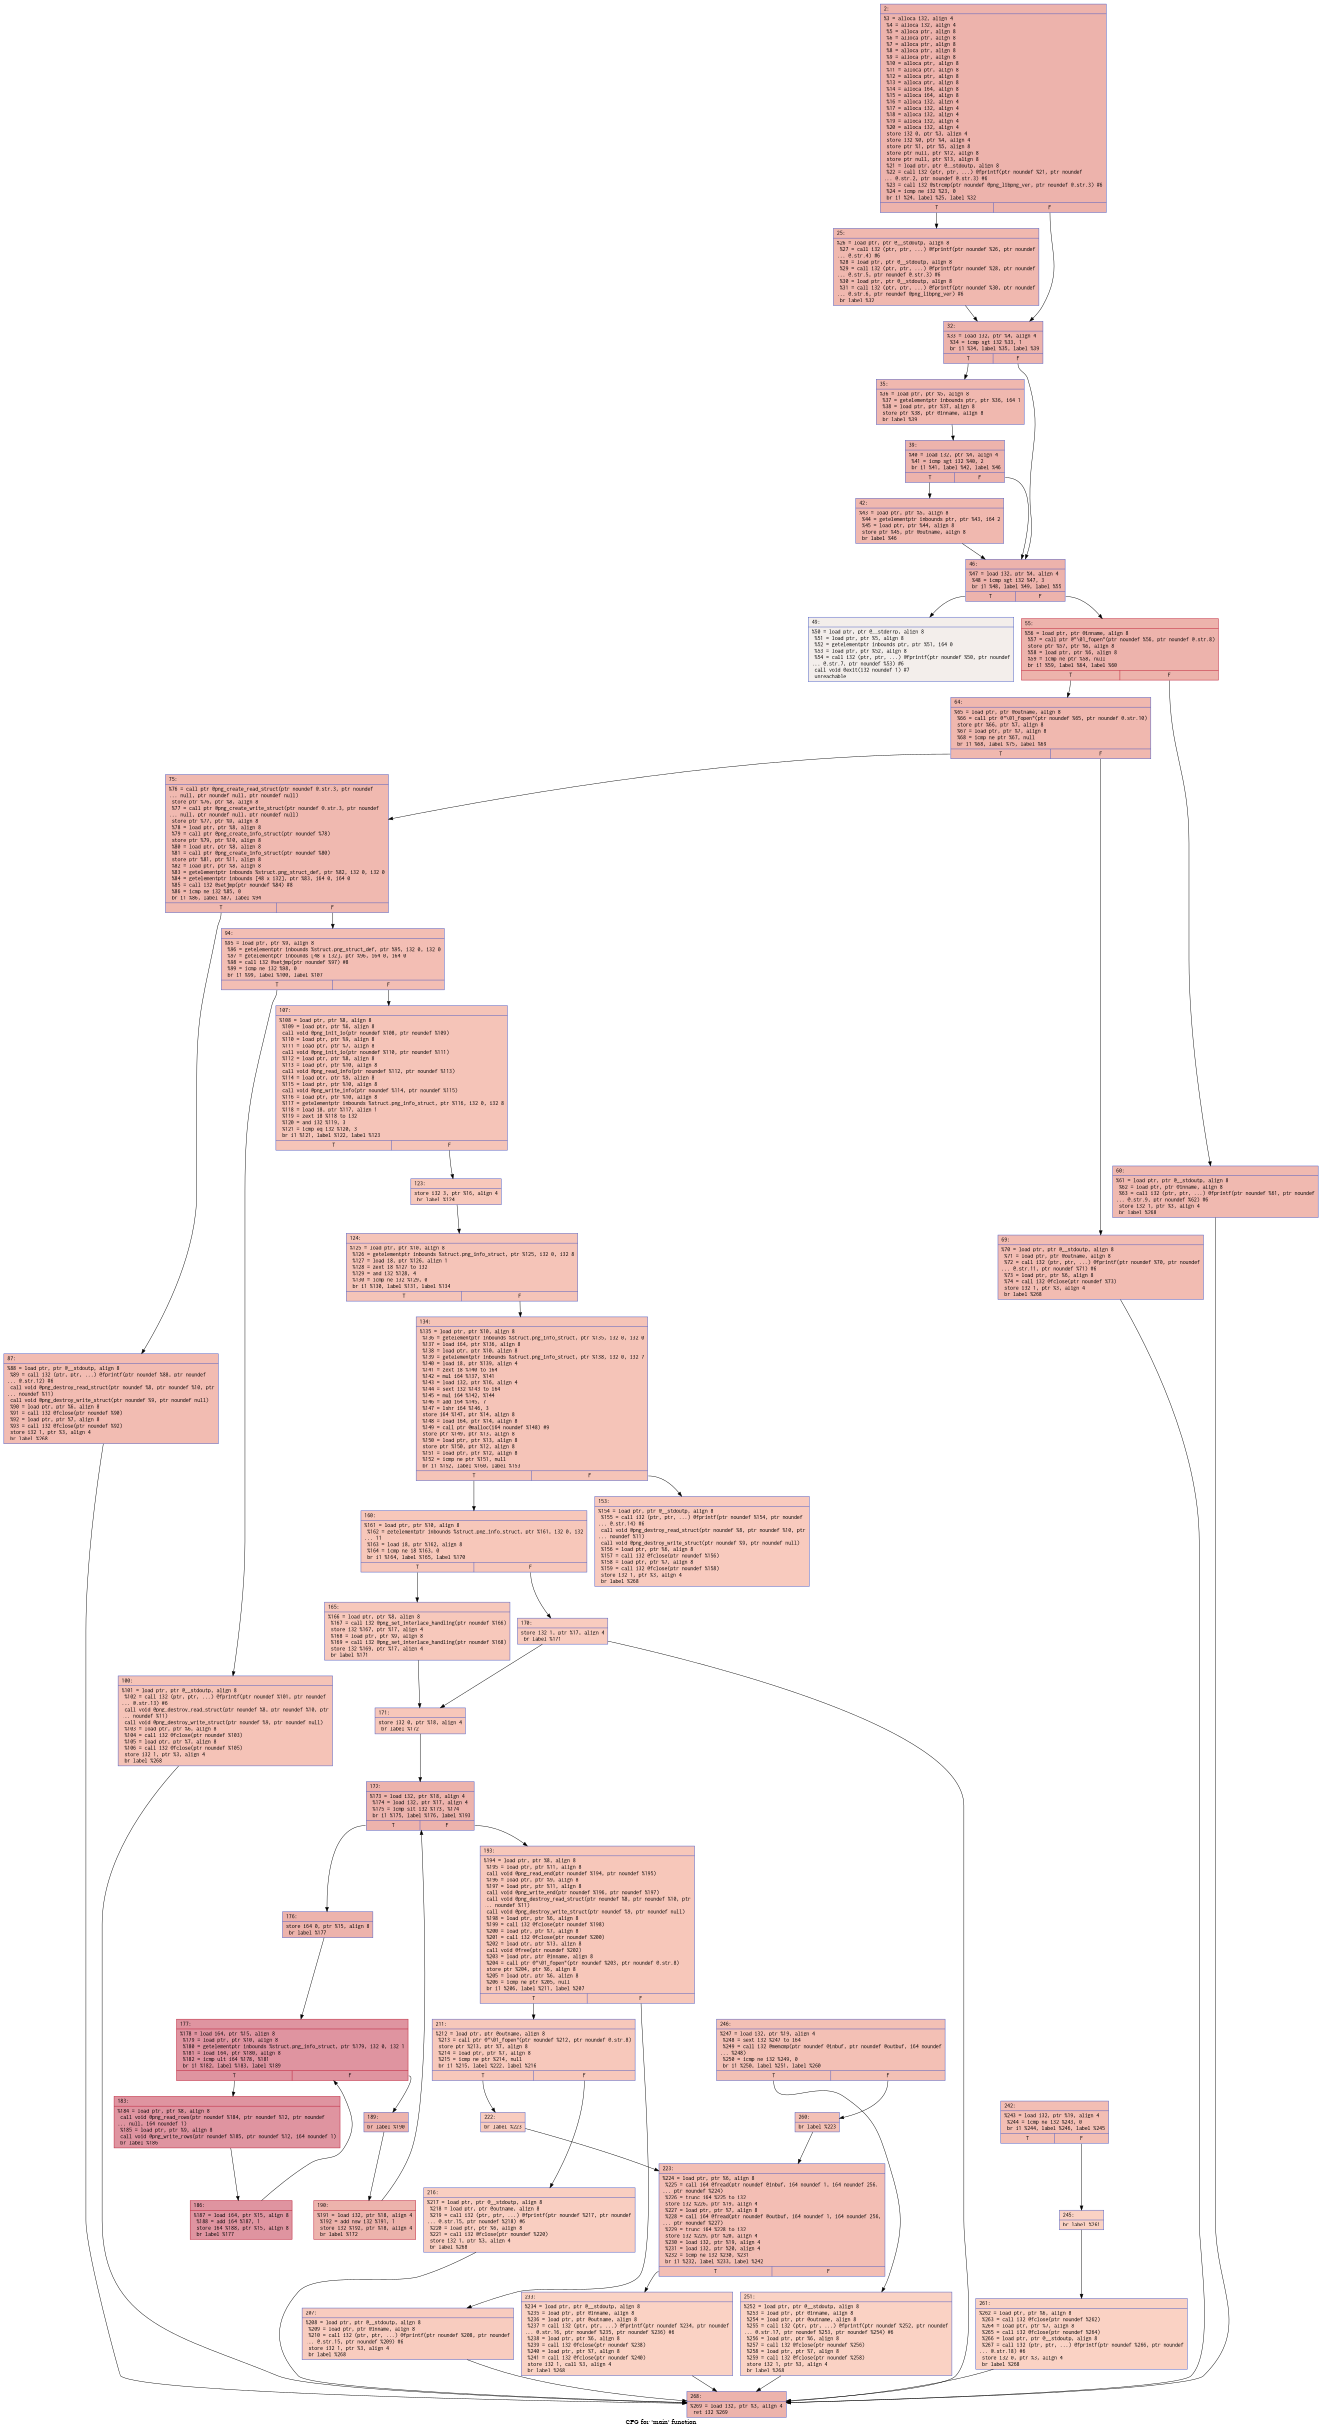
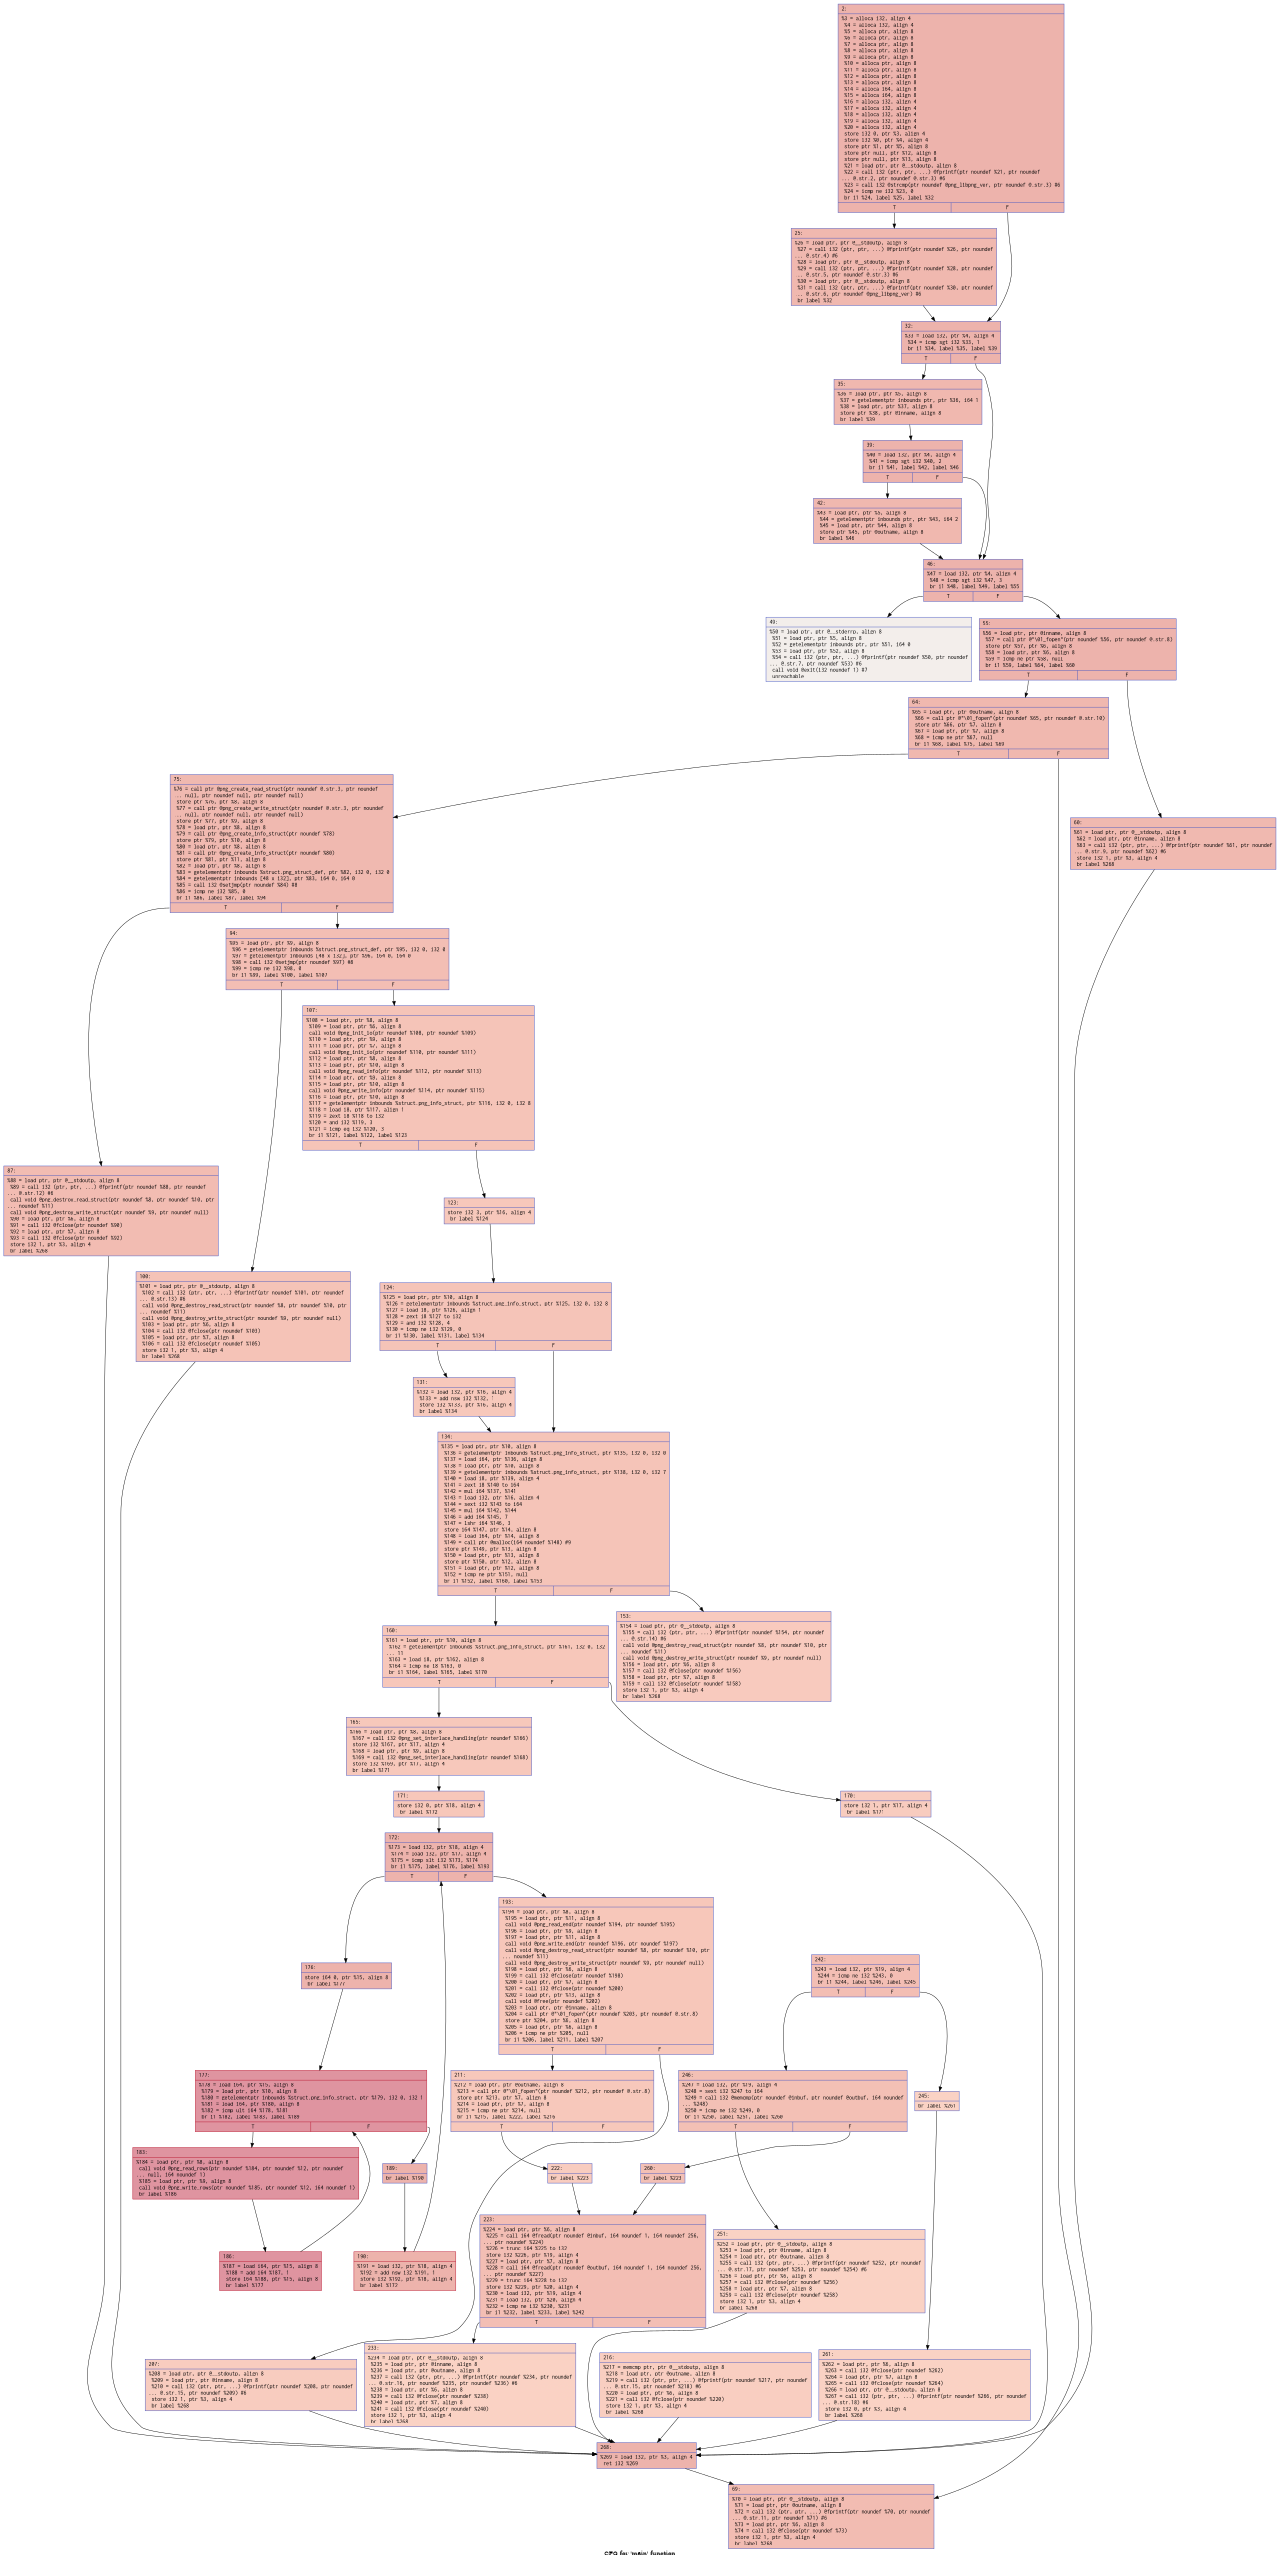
node "55:": color #b70d28ff -> #3d50c3ff
node "131:": added
edge "170:" -> "171:": removed
edge "242:" -> "246:": added
edge "69:" -> "268:": reversed
edge "211:" -> "216:": removed
node "216:": text "%217 = load ptr, ptr @__stdoutp, align 8" -> "%217 = memcmp ptr, ptr @__stdoutp, align 8"
node "233:": text "store i32 1, call %3, align 4" -> "store i32 1, ptr %3, align 4"
